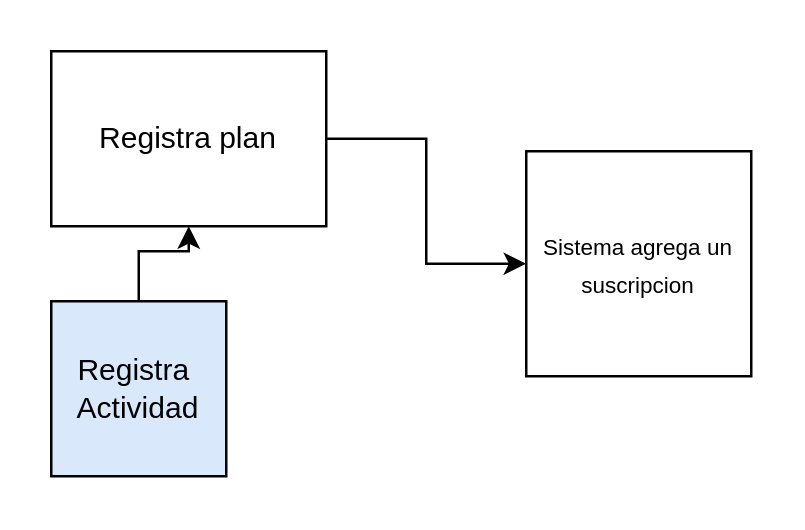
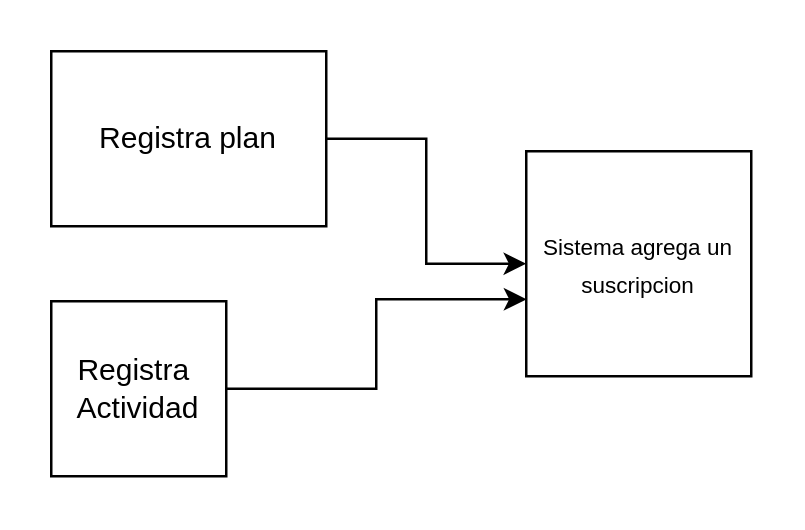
edge "Registra Actividad" -> "Registra plan": now "Registra Actividad" -> "Sistema agrega un suscripcion"
node "Registra Actividad": fillcolor #dae8fc -> #ffffff
